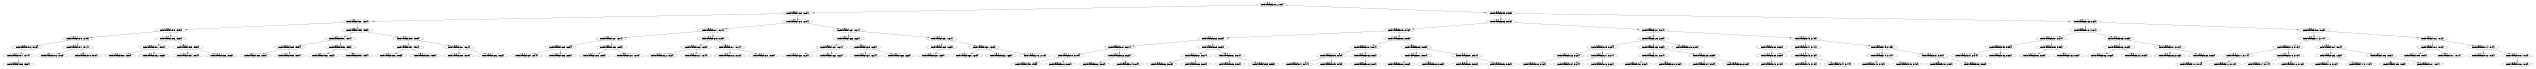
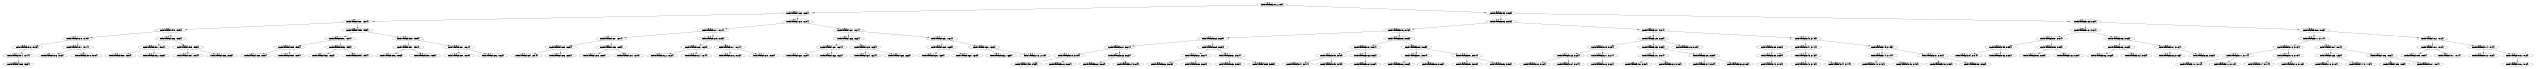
edge "Node{data=[1638, 1638]}" -> "Node{data=[1628, 1628]}": now "Node{data=[1629, 1629]}" -> "Node{data=[1628, 1628]}"
edge "Node{data=[3127, 3127]}" -> "Node{data=[3124, 3124]}": now "Node{data=[3123, 3123]}" -> "Node{data=[3124, 3124]}"
